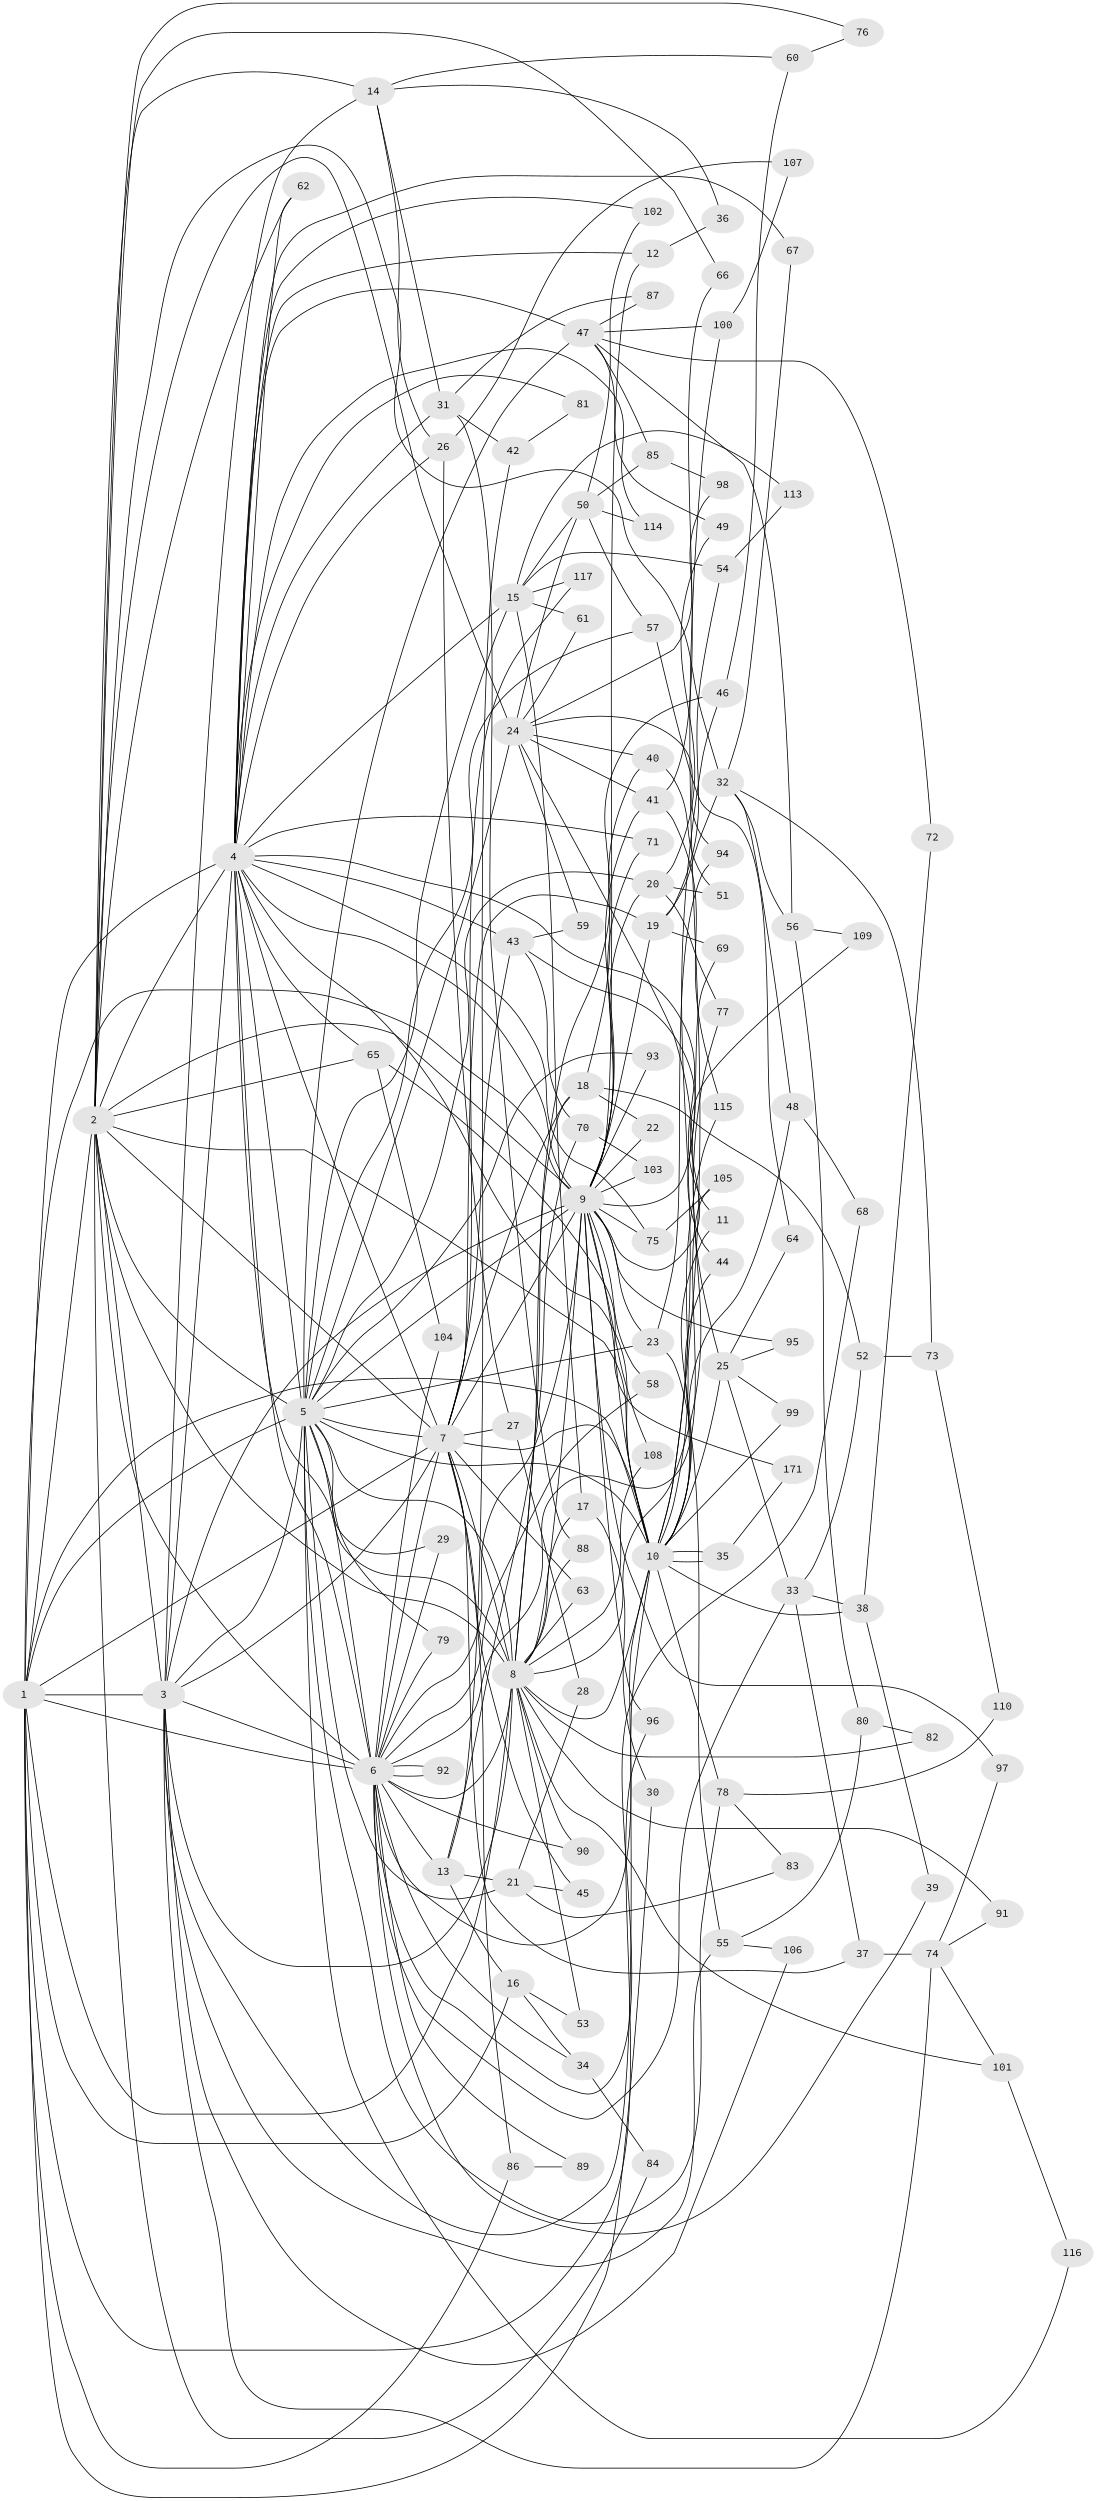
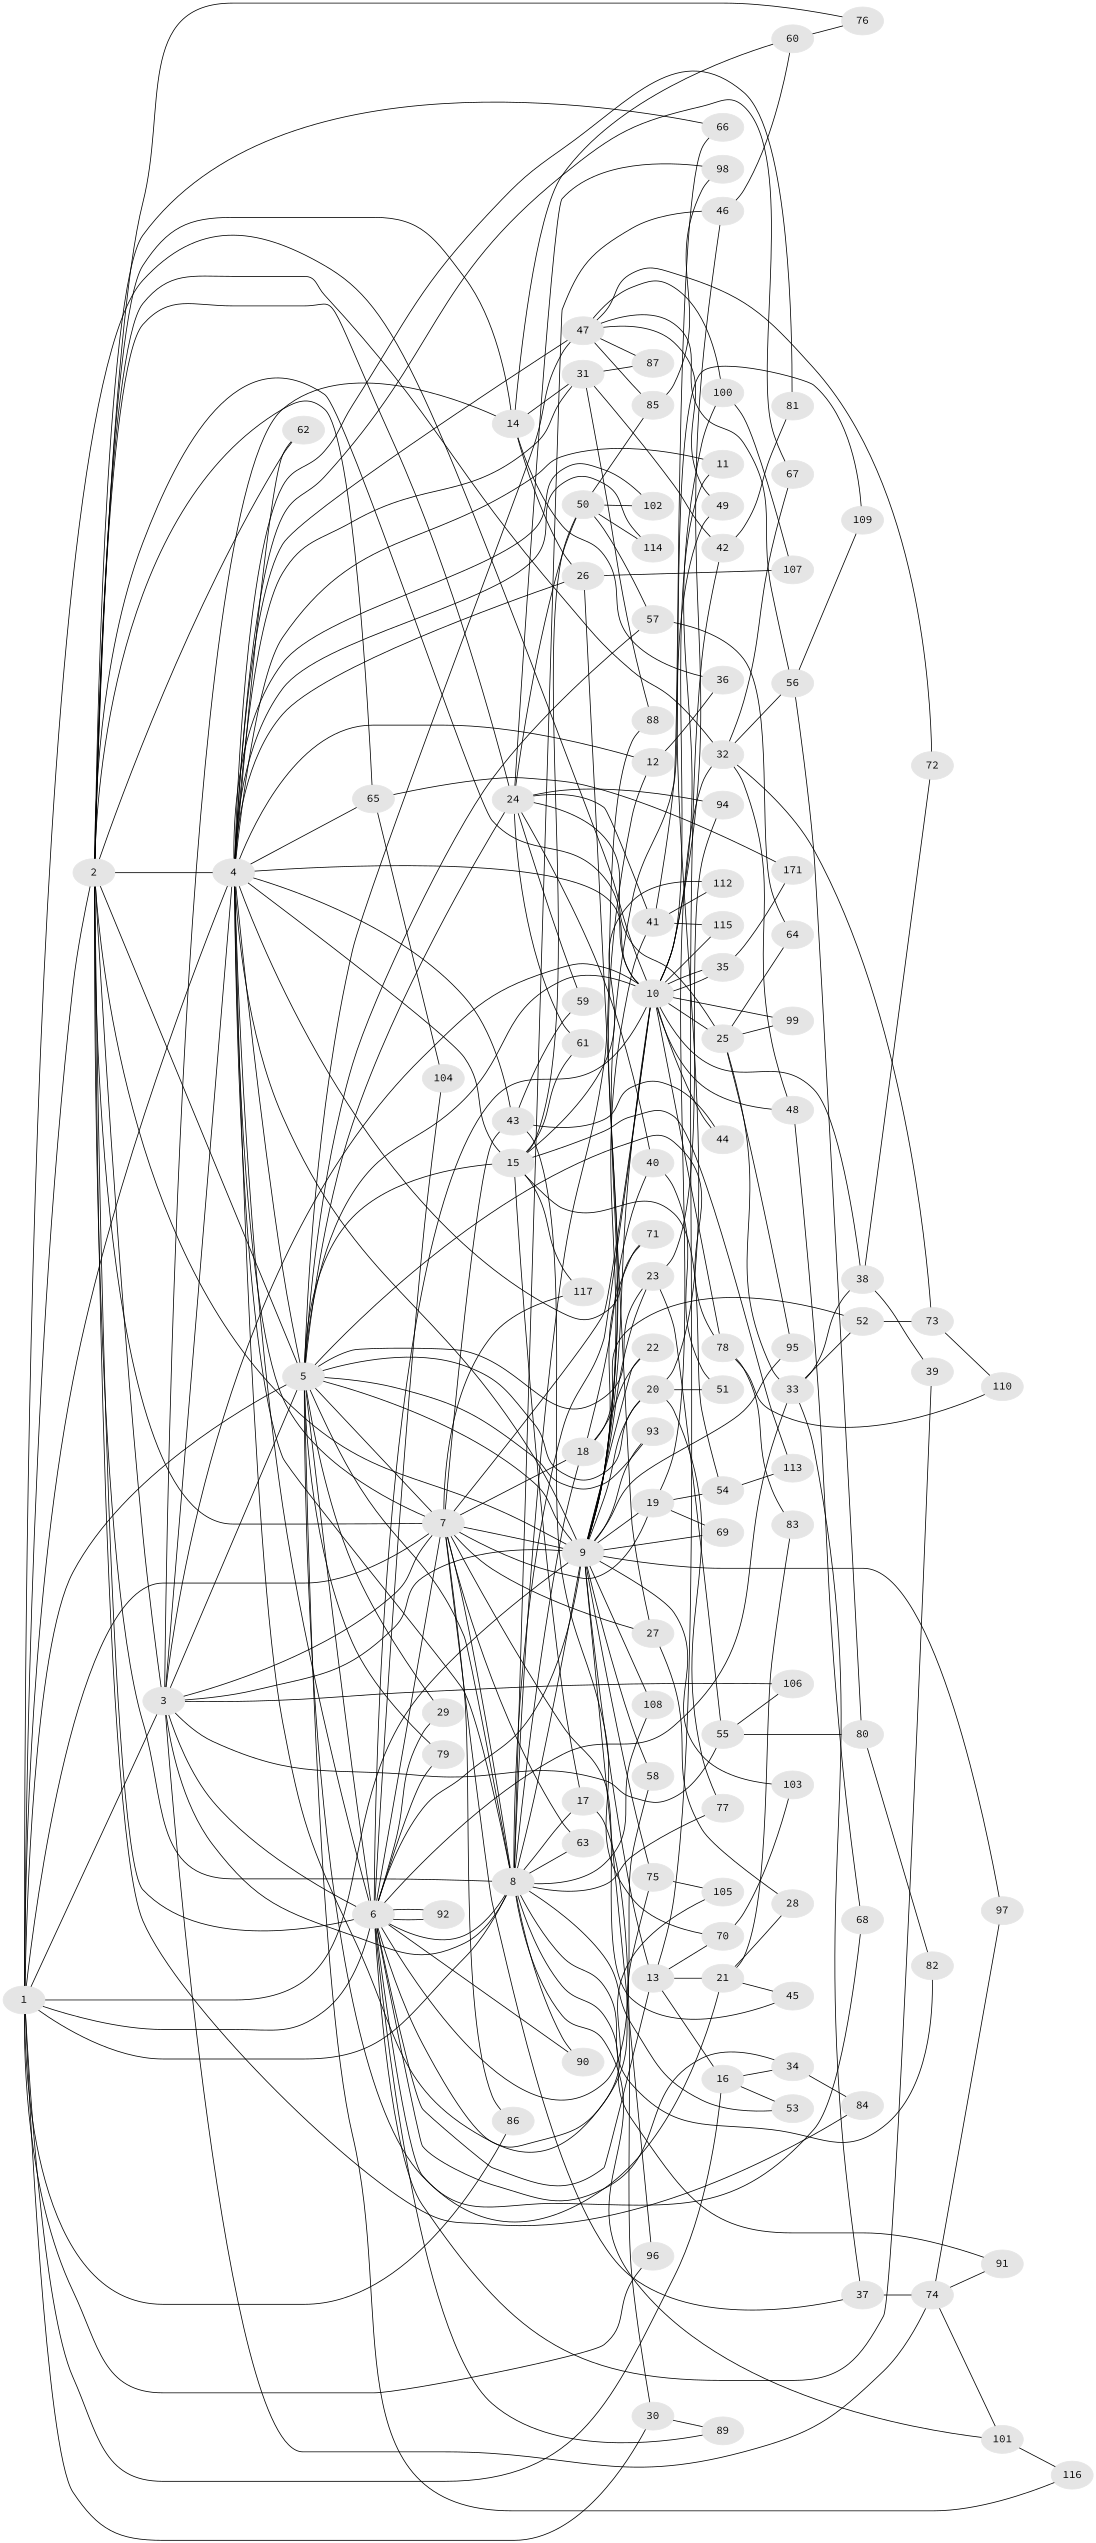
node "112": added
edge "9" -- "13": added
edge "86" -- "89": now "30" -- "89"
